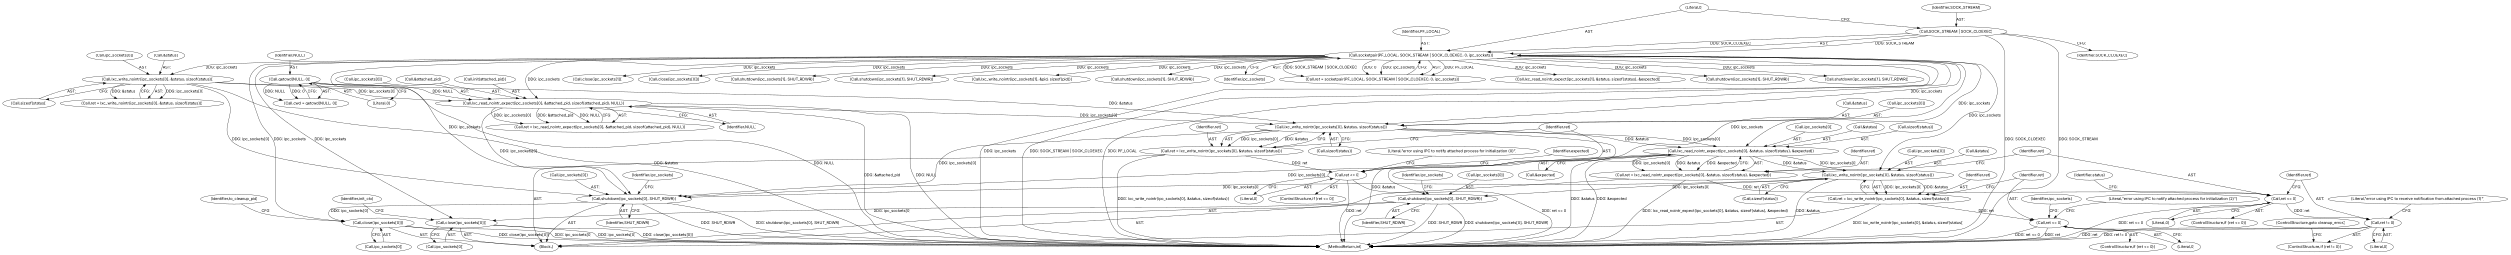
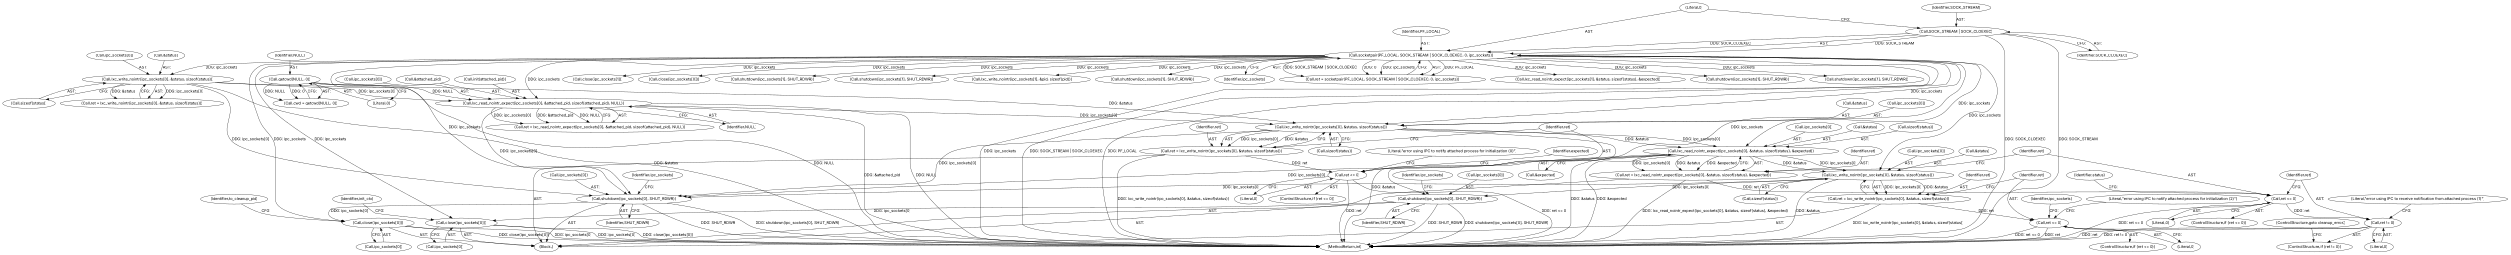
edge "(Identifier,SOCK_CLOEXEC)" -> "(Call,SOCK_STREAM | SOCK_CLOEXEC)": added, label "AST:"
